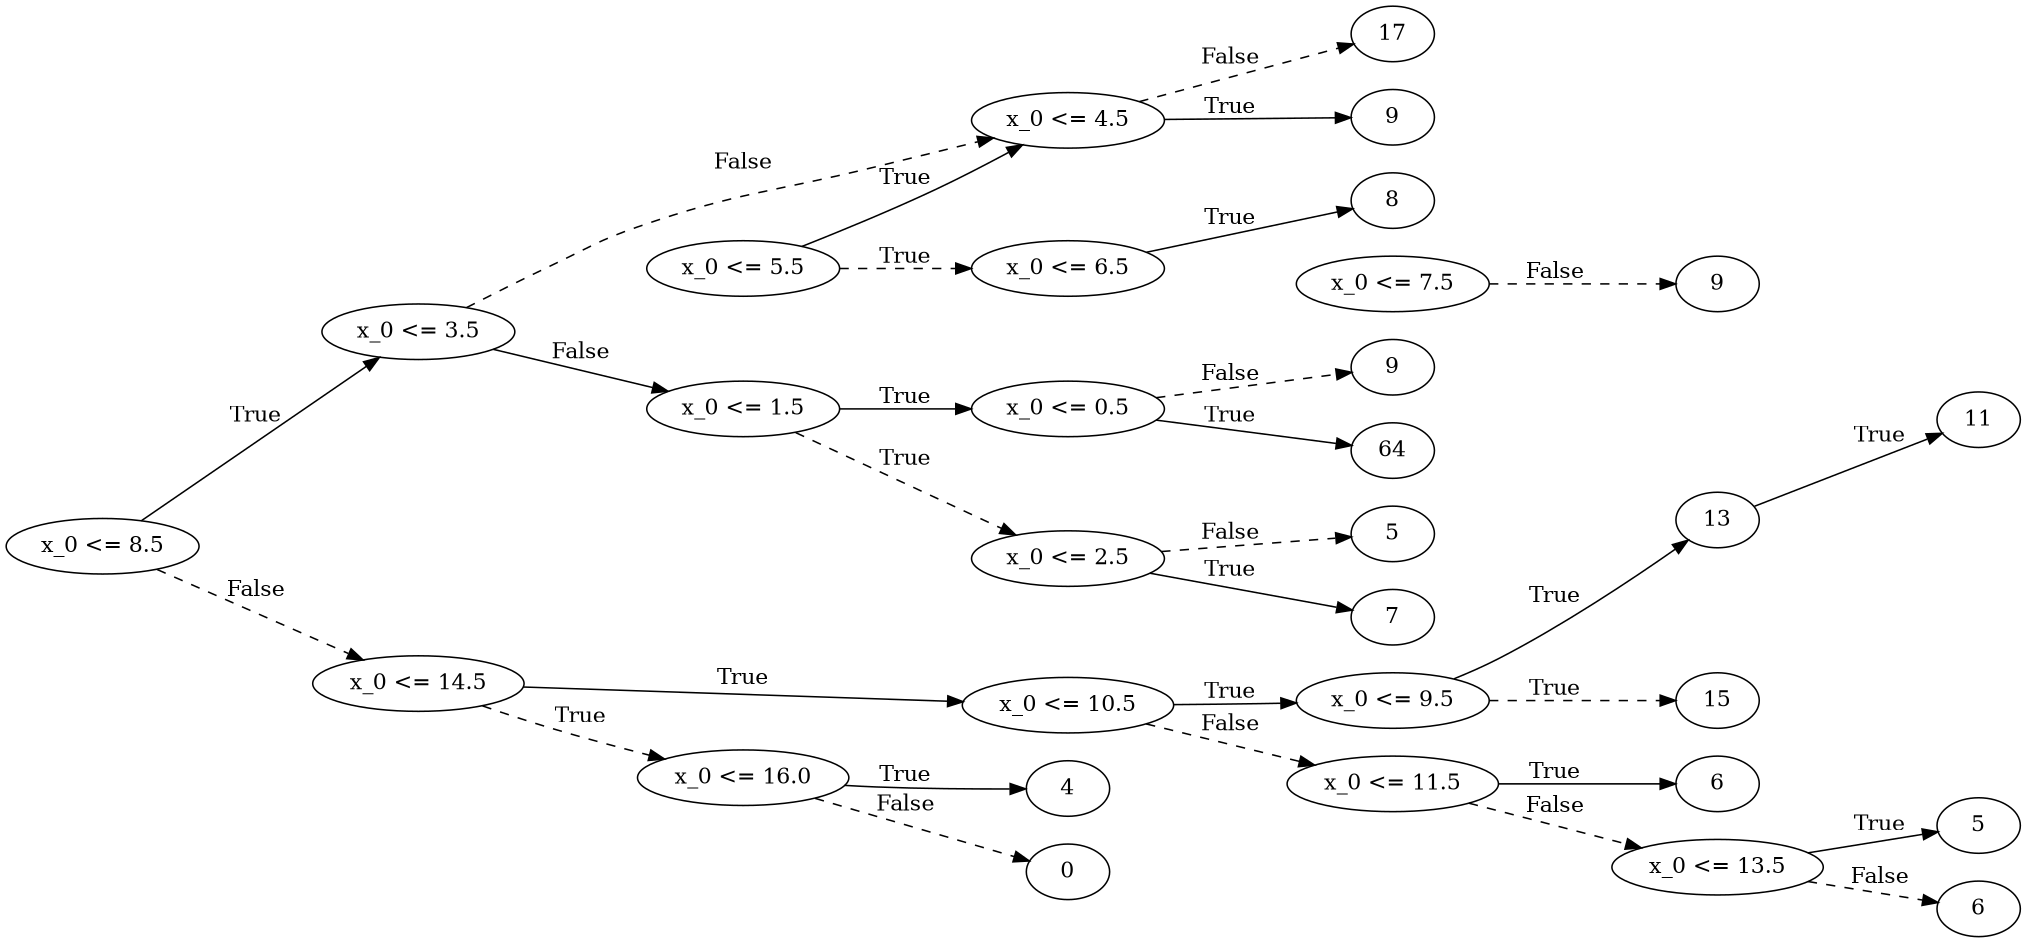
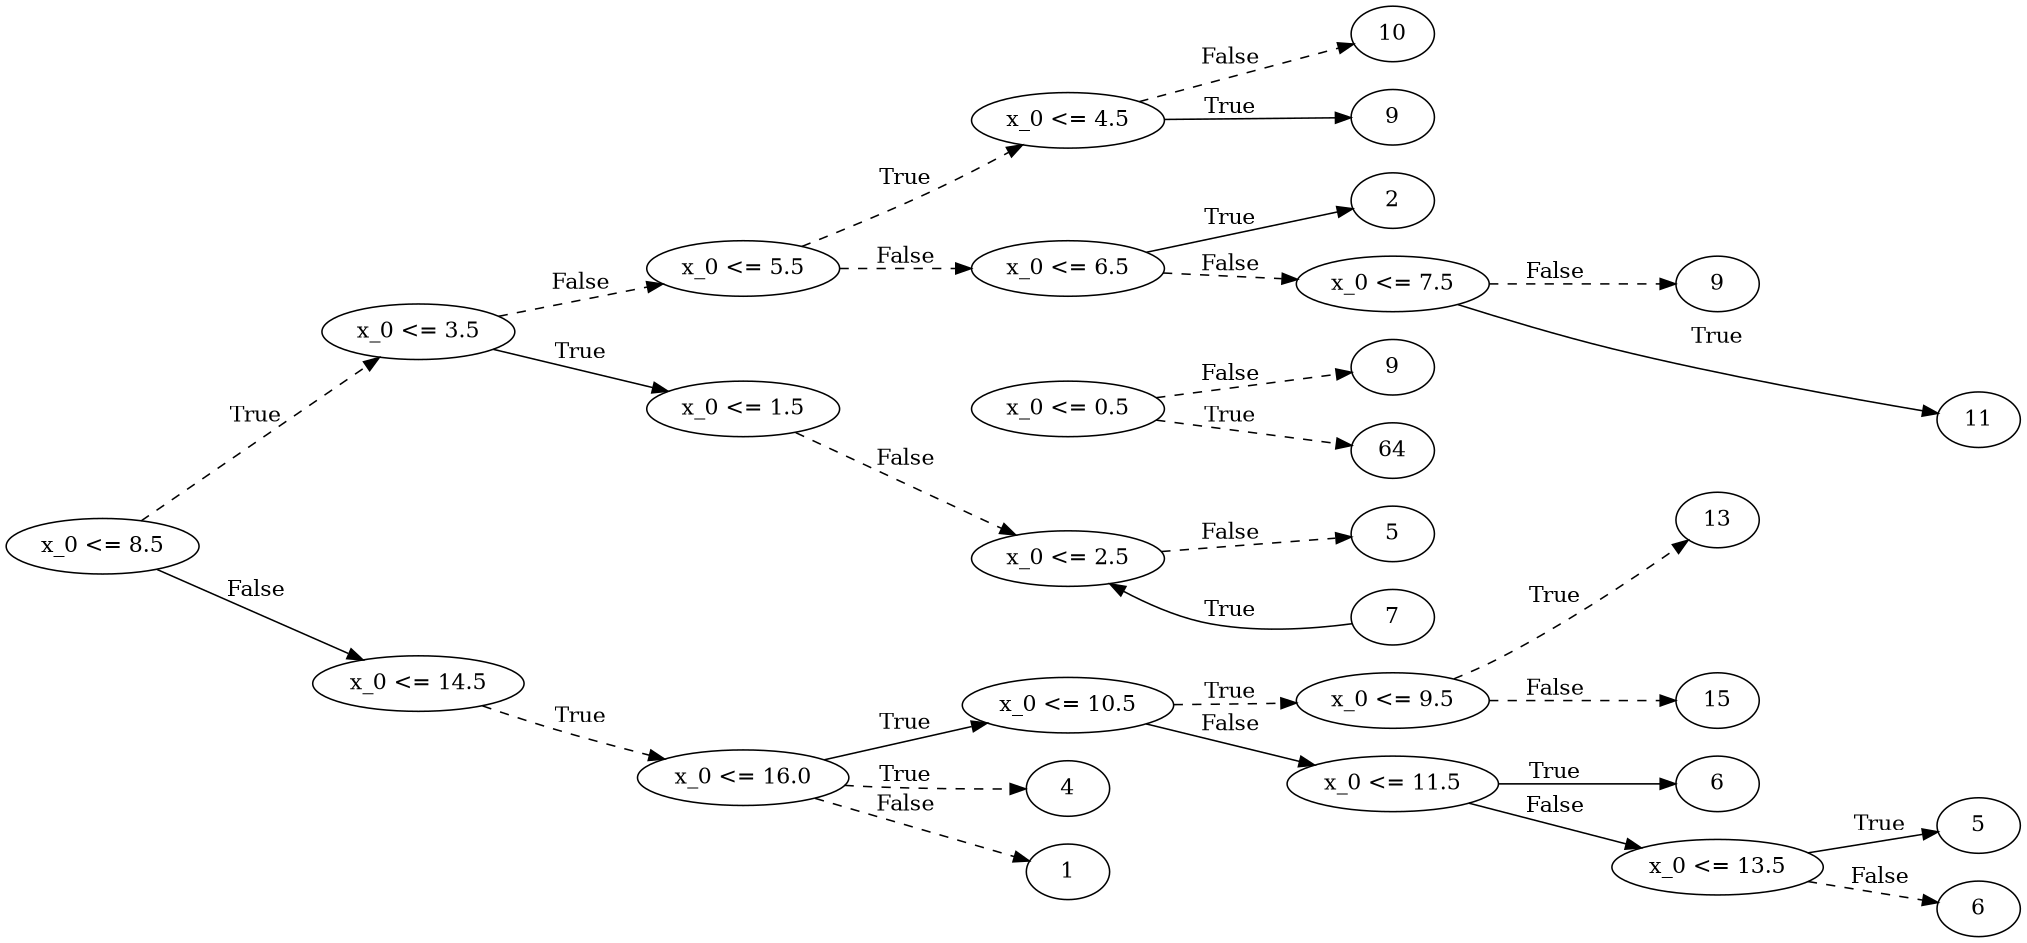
node "17": label "17" -> "10"
node "8": label "8" -> "2"
edge "x_0 <= 3.5" -> "x_0 <= 4.5": now "x_0 <= 3.5" -> "x_0 <= 5.5"
edge "x_0 <= 5.5" -> "x_0 <= 4.5": style solid -> dashed
edge "x_0 <= 5.5" -> "x_0 <= 6.5": label "True" -> "False"
edge "x_0 <= 6.5" -> "x_0 <= 7.5": added, label "False"
edge "x_0 <= 3.5" -> "x_0 <= 1.5": label "False" -> "True"
edge "x_0 <= 1.5" -> "x_0 <= 0.5": removed, label "True"
edge "x_0 <= 0.5" -> "64": style solid -> dashed
edge "x_0 <= 8.5" -> "x_0 <= 3.5": style solid -> dashed
edge "x_0 <= 1.5" -> "x_0 <= 2.5": label "True" -> "False"
edge "13" -> "11": now "x_0 <= 7.5" -> "11"
edge "x_0 <= 2.5" -> "7": reversed
edge "x_0 <= 8.5" -> "x_0 <= 14.5": style dashed -> solid
edge "x_0 <= 9.5" -> "13": style solid -> dashed
edge "x_0 <= 9.5" -> "15": label "True" -> "False"
edge "x_0 <= 14.5" -> "x_0 <= 10.5": now "x_0 <= 16.0" -> "x_0 <= 10.5"
edge "x_0 <= 10.5" -> "x_0 <= 9.5": style solid -> dashed
edge "x_0 <= 10.5" -> "x_0 <= 11.5": style dashed -> solid
edge "x_0 <= 16.0" -> "4": style solid -> dashed
edge "x_0 <= 11.5" -> "x_0 <= 13.5": style dashed -> solid
node "0": label "0" -> "1"
